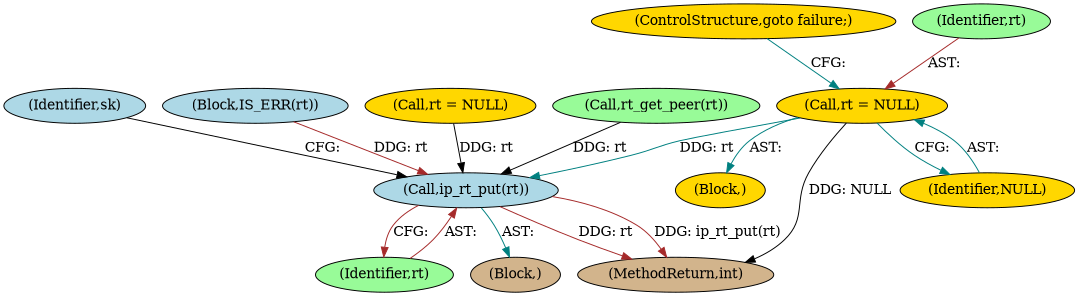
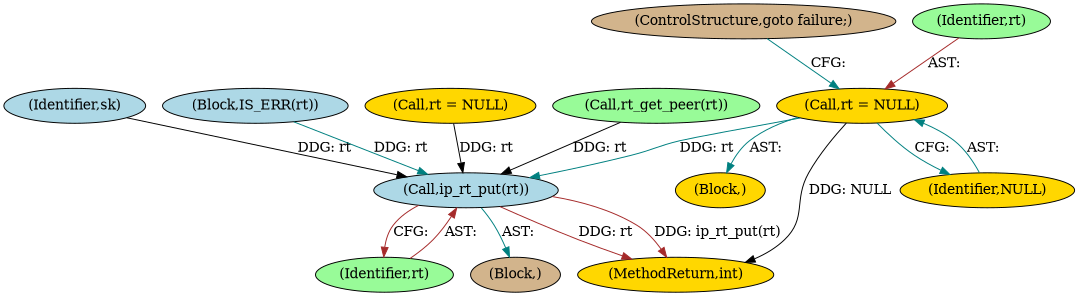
node "(ControlStructure,goto failure;)": fillcolor gold -> tan
edge "(Block,IS_ERR(rt))" -> "(Call,ip_rt_put(rt))": color brown -> teal
edge "(Identifier,sk)" -> "(Call,ip_rt_put(rt))": label "CFG: " -> "DDG: rt"
node "(MethodReturn,int)": fillcolor tan -> gold
